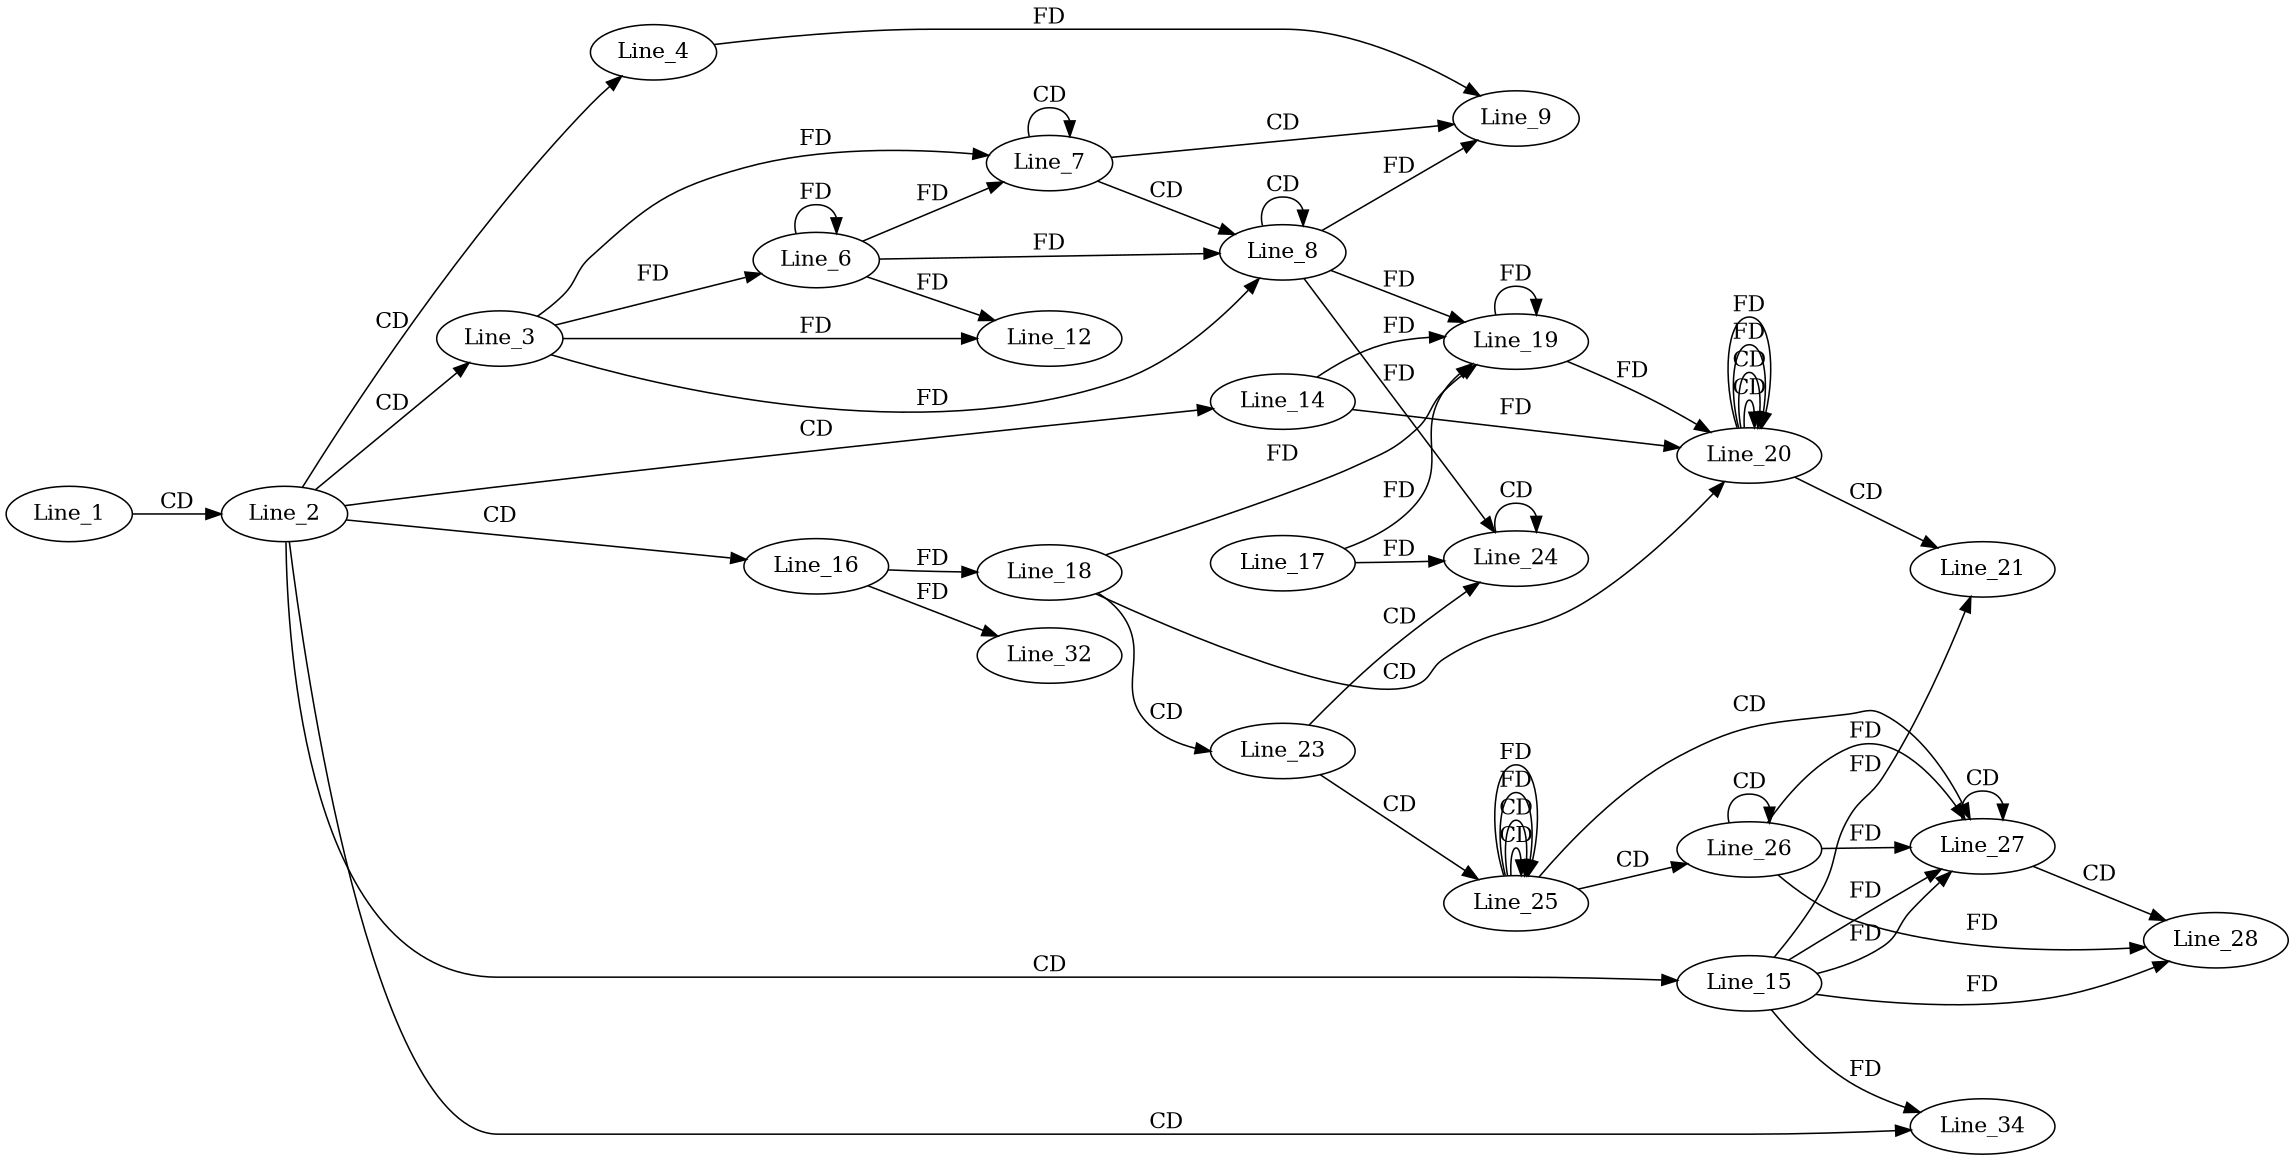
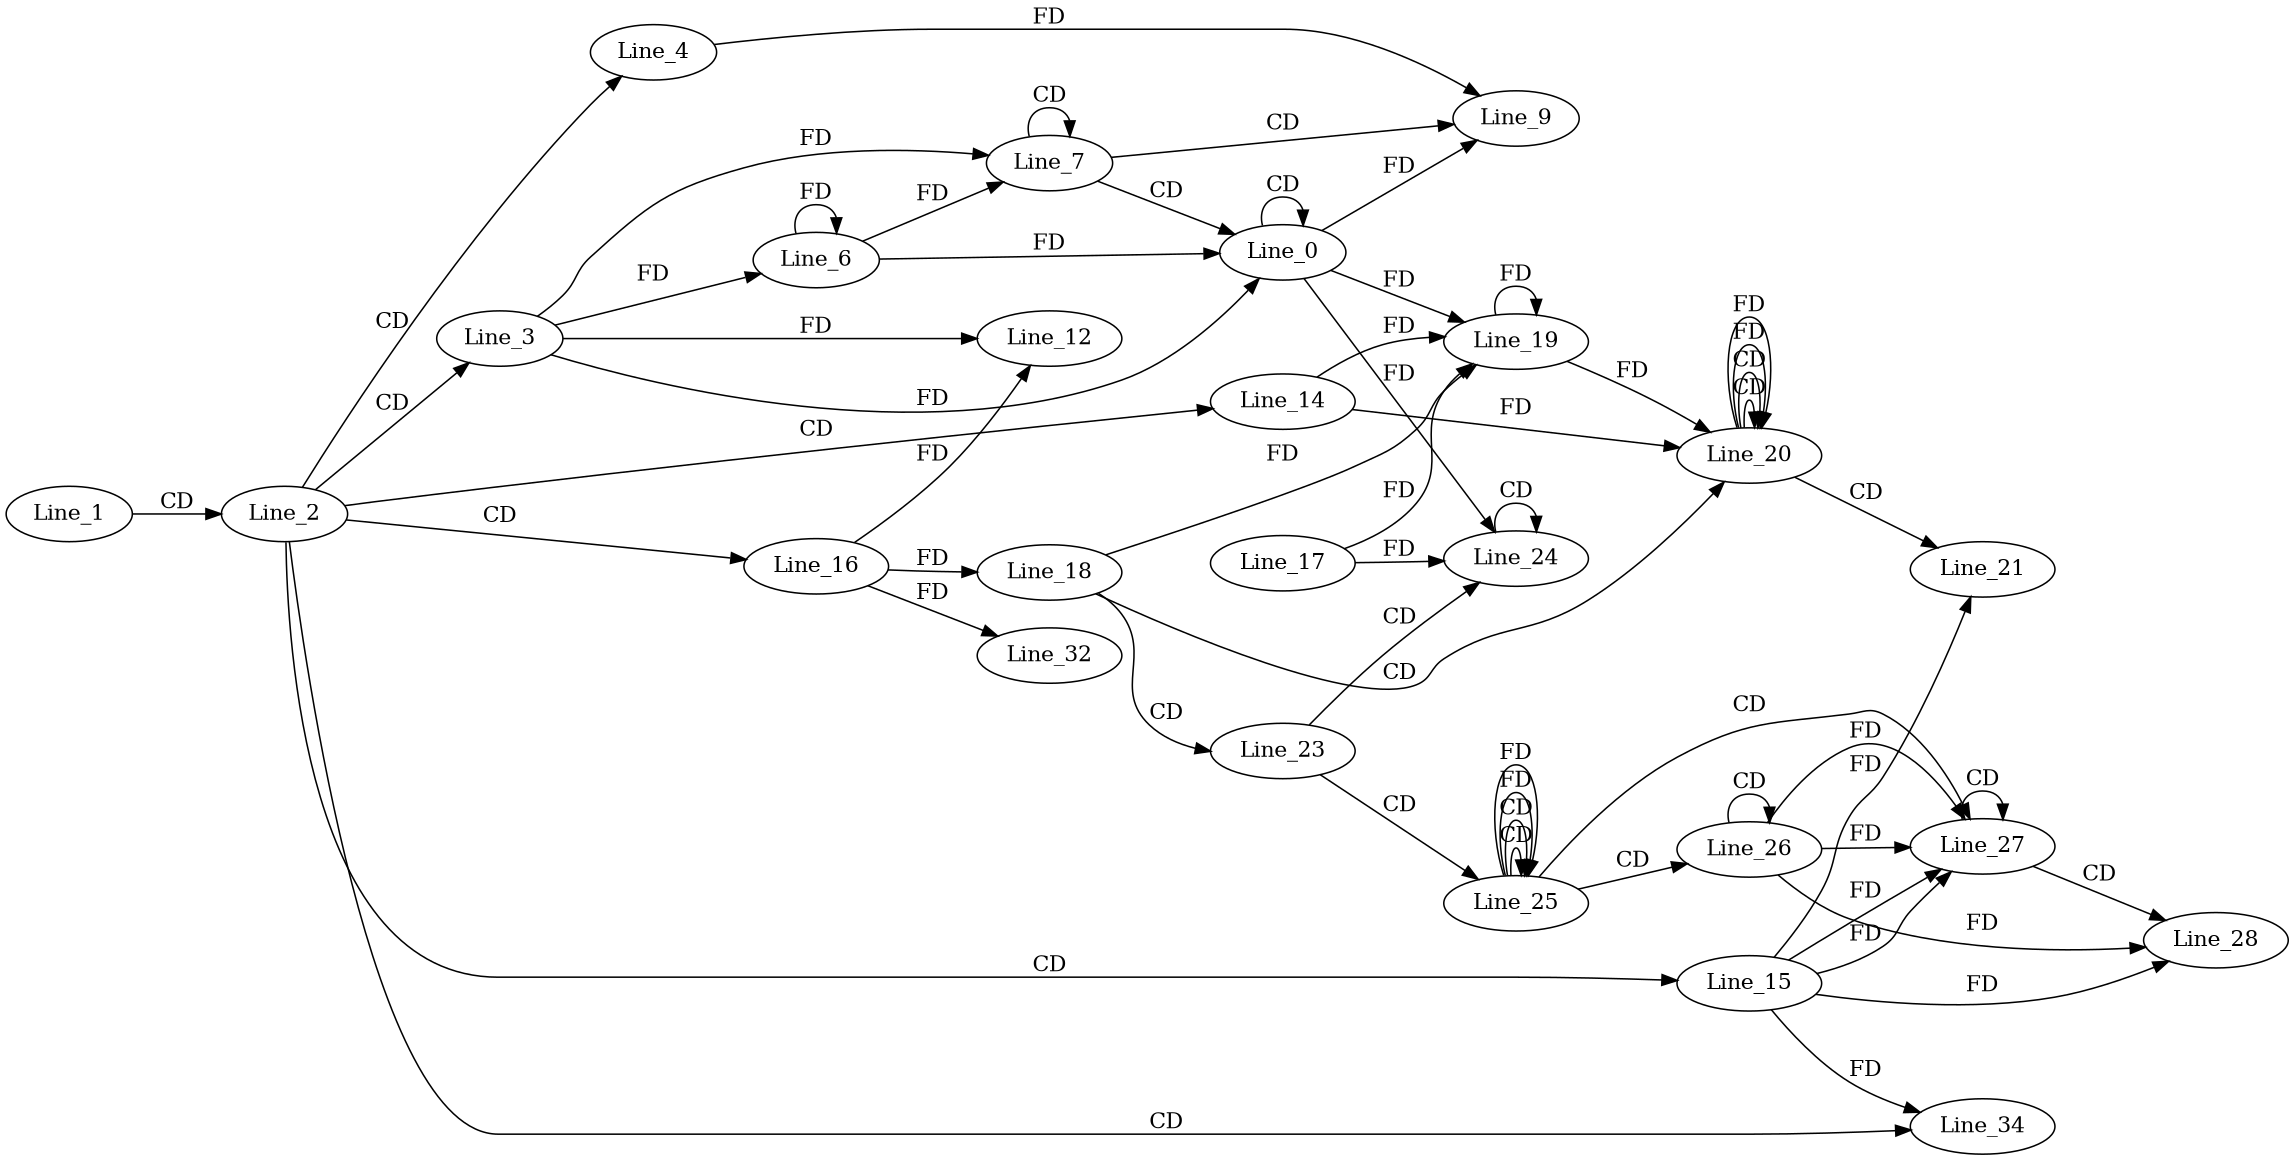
node "Line_8": label "Line_8" -> "Line_0"
edge "Line_6" -> "Line_12": now "Line_16" -> "Line_12"
